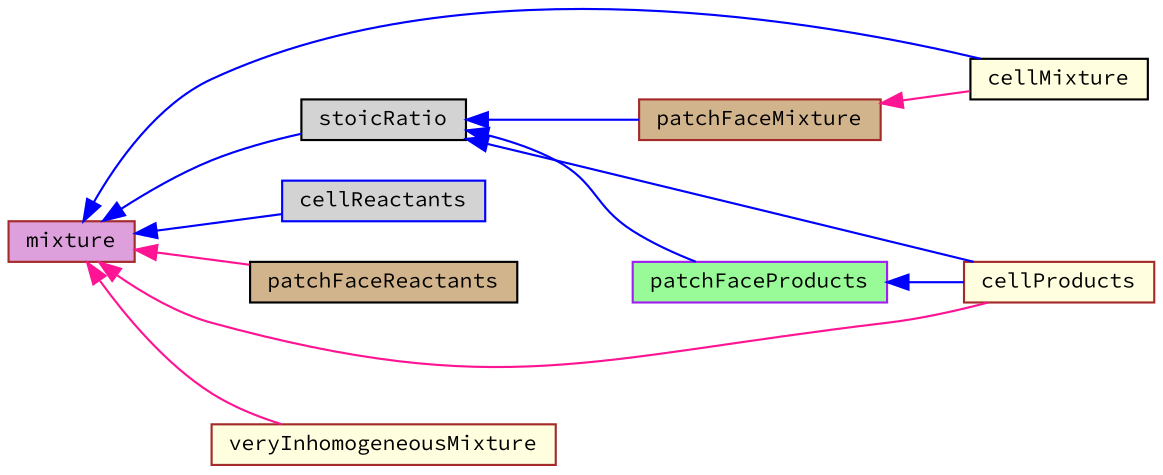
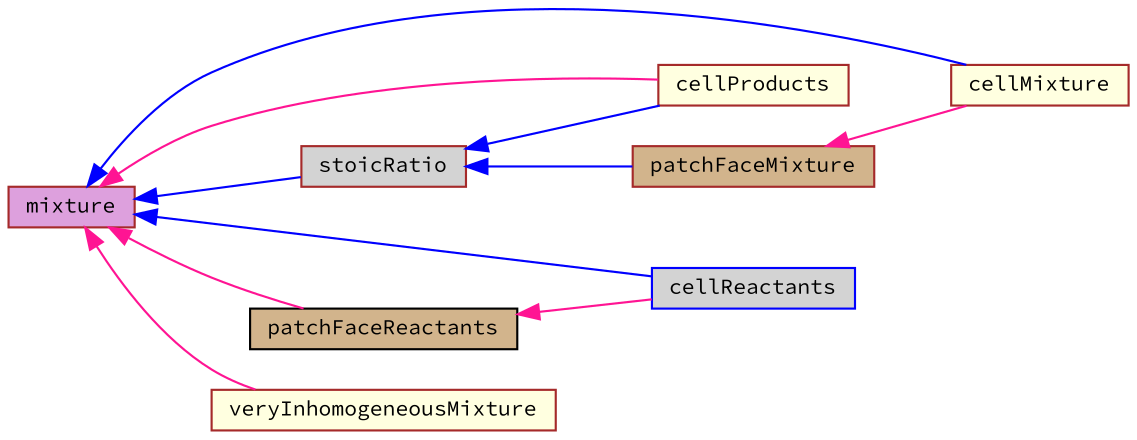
node "cellMixture": color black -> brown
node "stoicRatio": color black -> brown
node "patchFaceProducts": removed
edge "cellReactants" -> "patchFaceReactants": added
